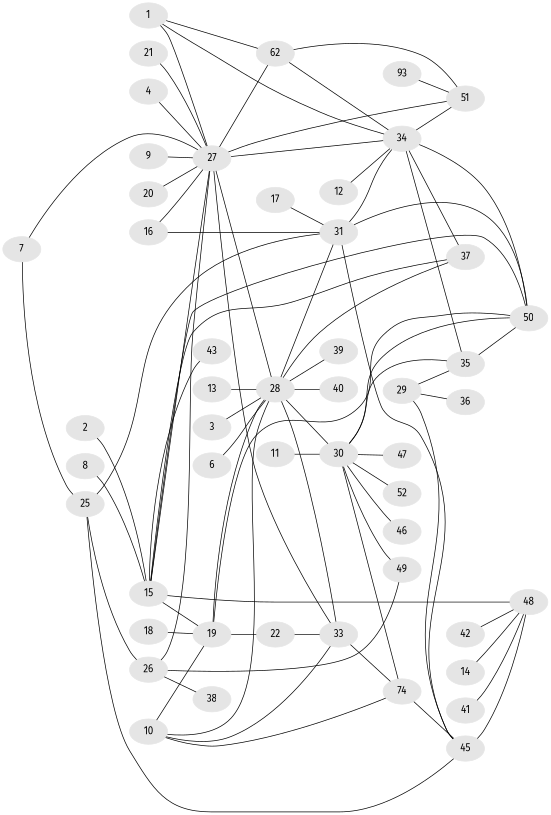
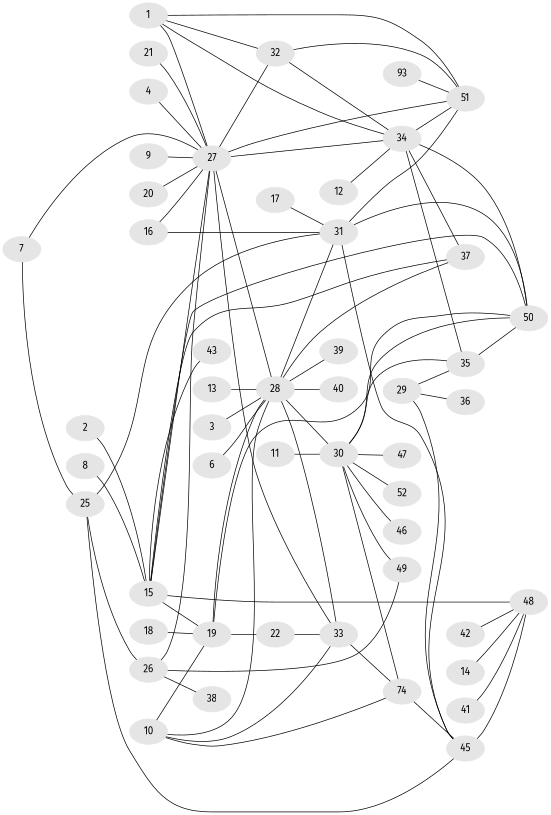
edge "1" -- "51": added
node "62": label "62" -> "32"
edge "34" -- "31": now "51" -- "31"
